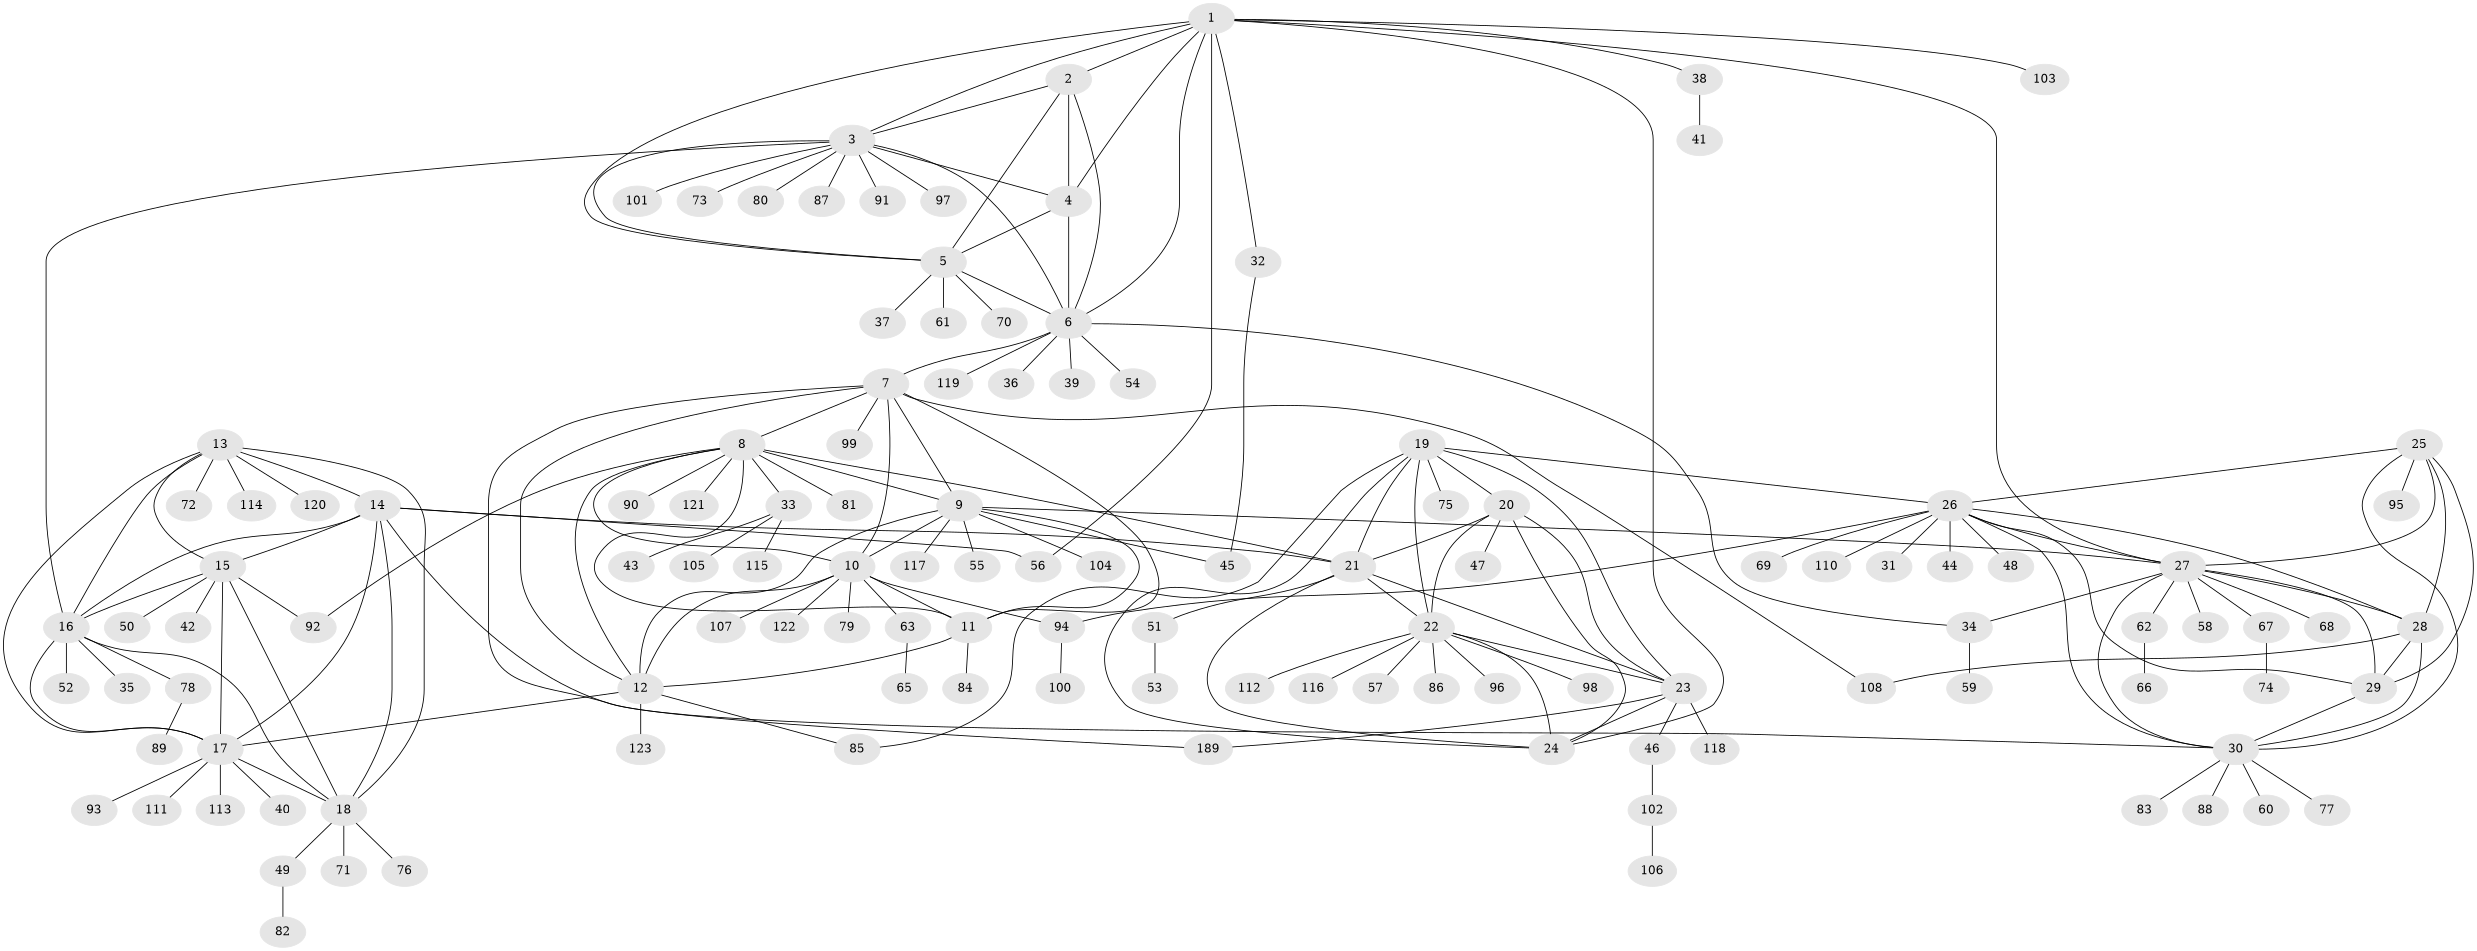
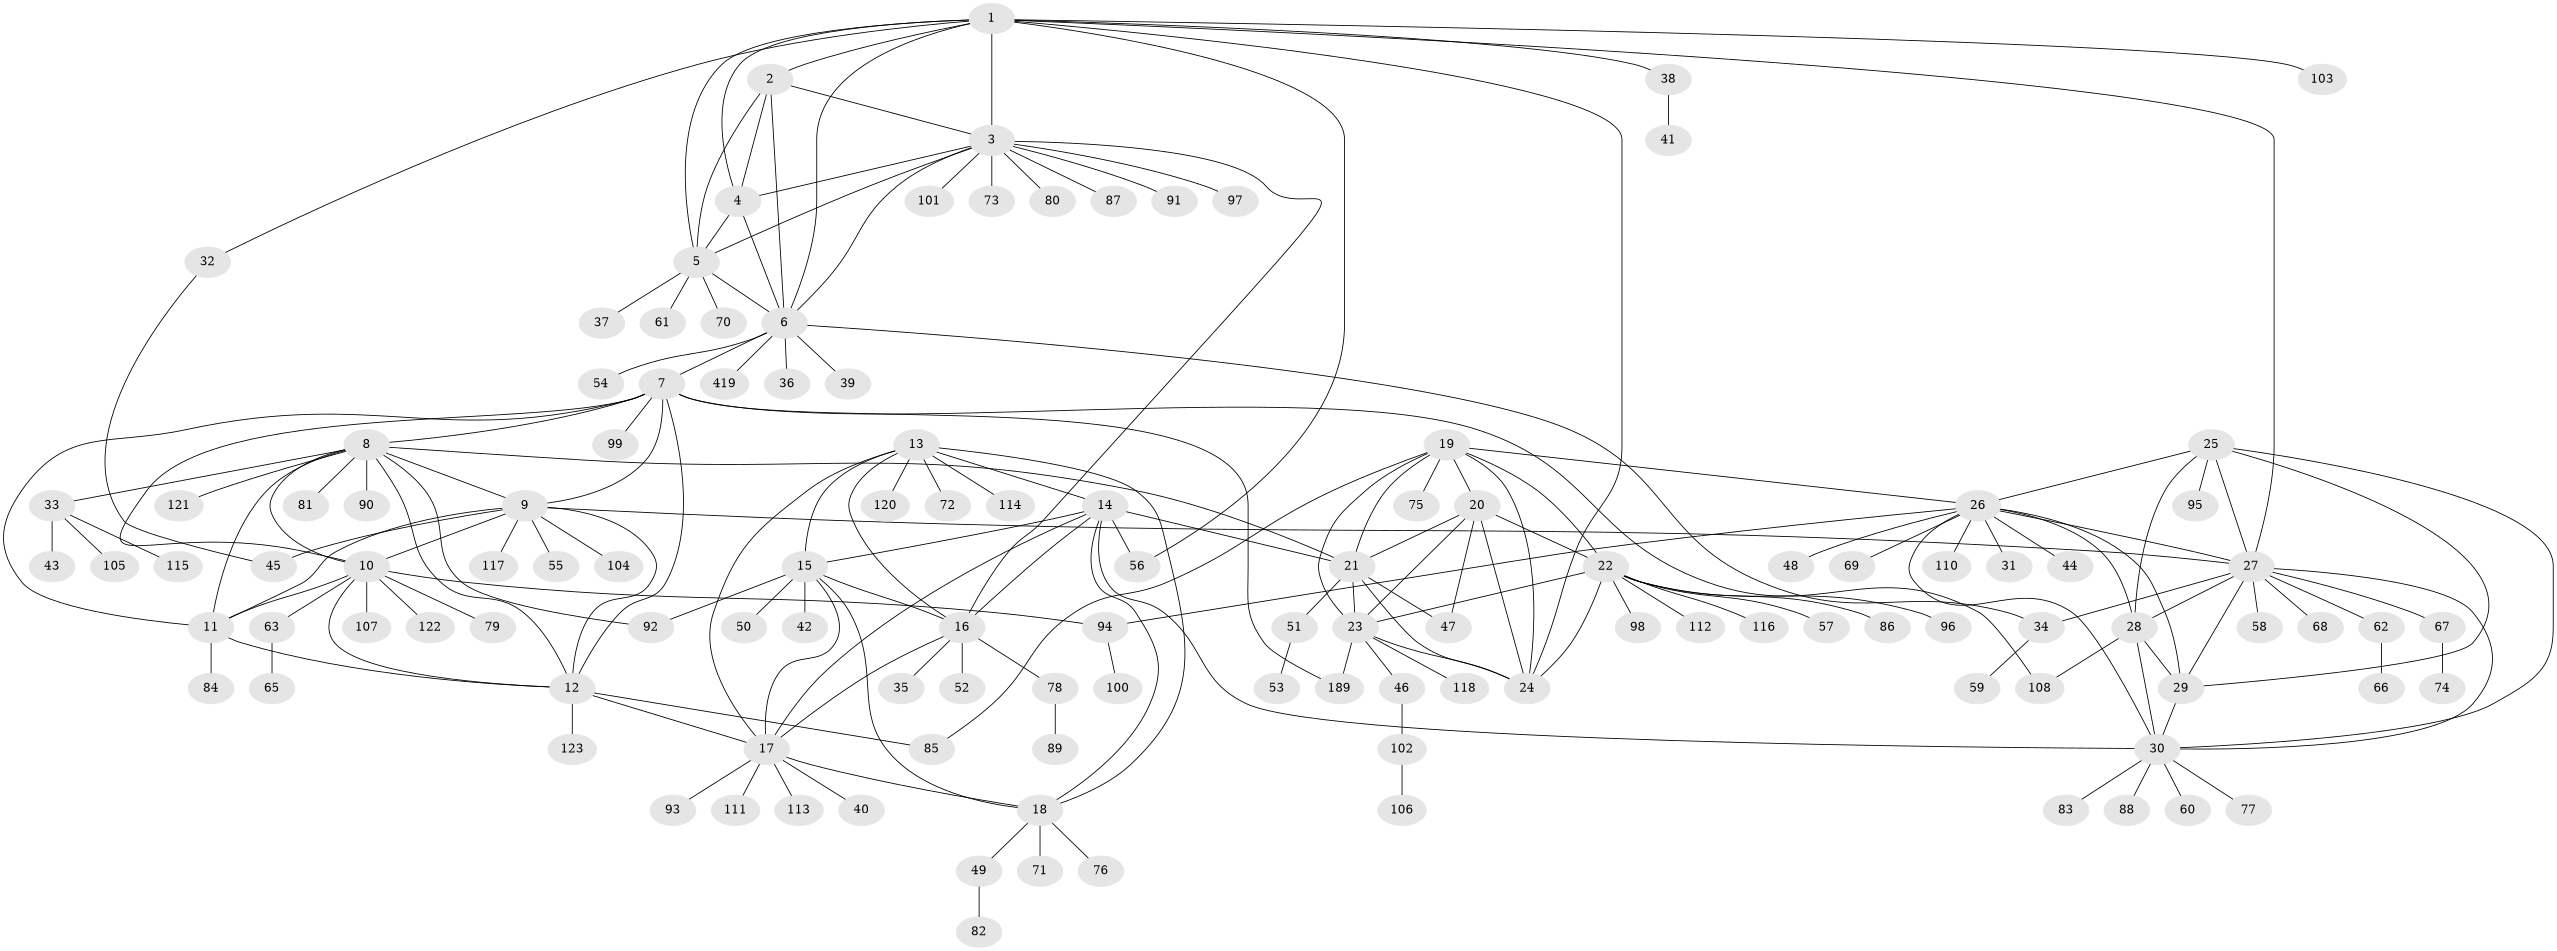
node "119": label "119" -> "419"
edge "21" -- "22": now "21" -- "47"
edge "16" -- "18": removed
